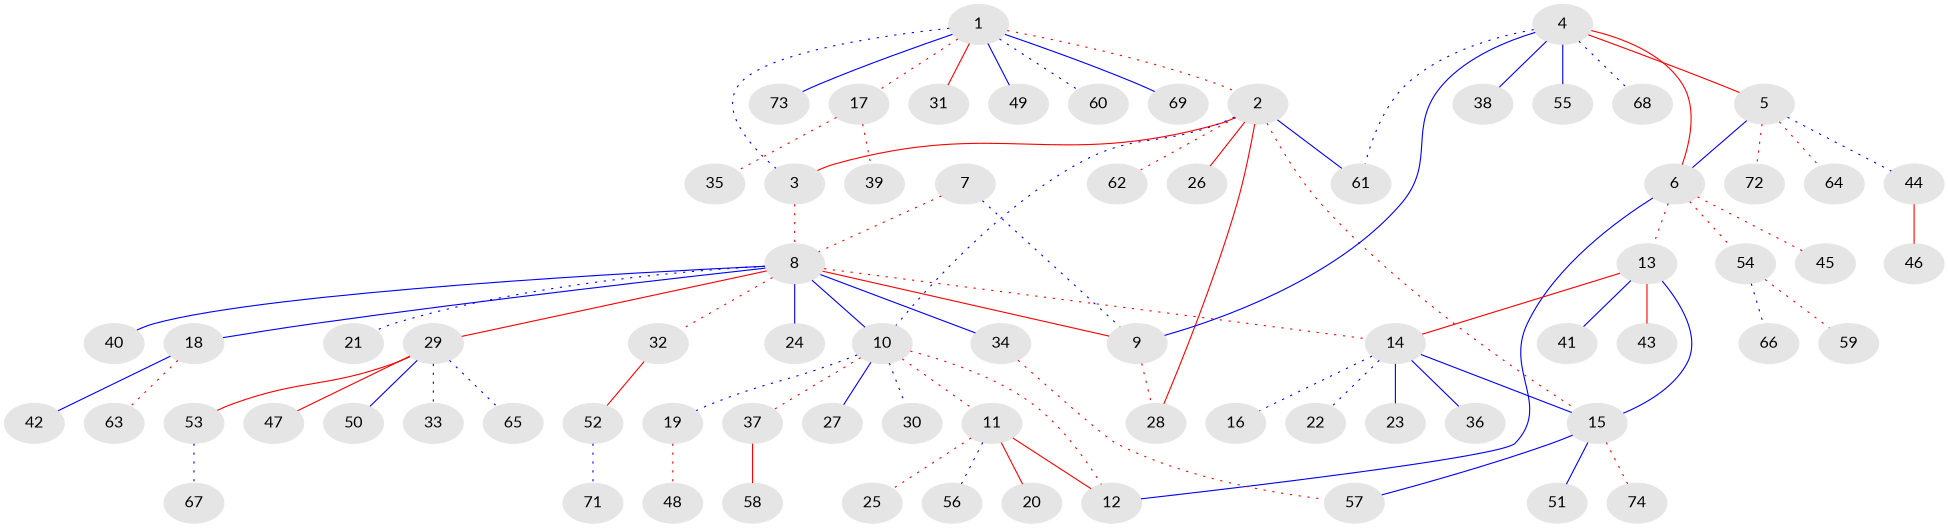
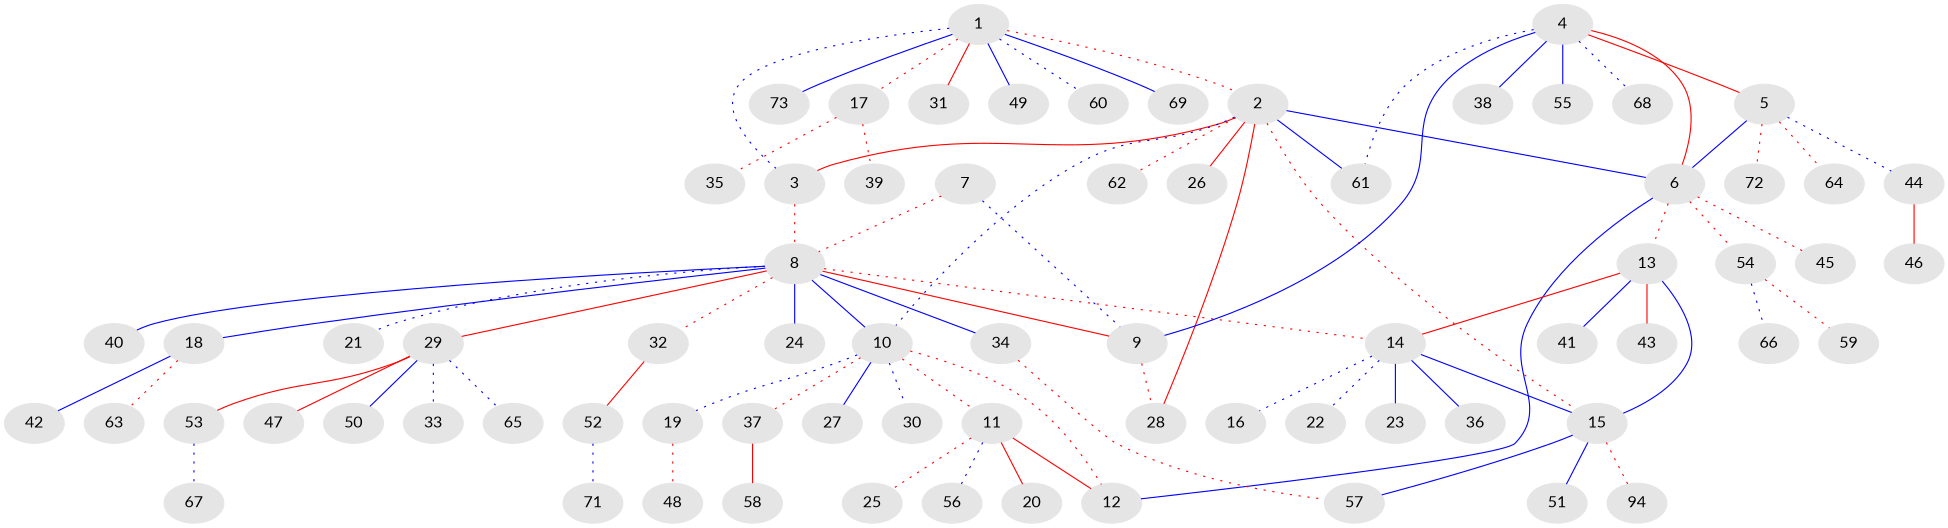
edge "2" -- "6": added
node "74": label "74" -> "94"
